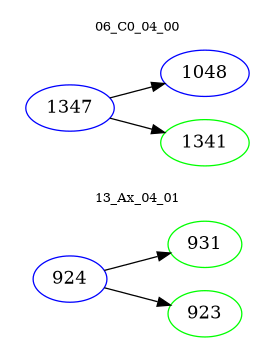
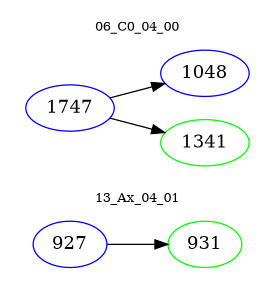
node "1347": label "1347" -> "1747"
node "924": label "924" -> "927"
node "923": removed
